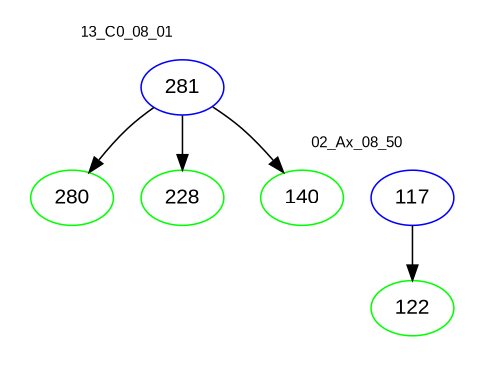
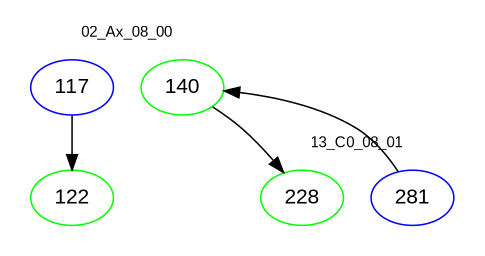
edge "281" -> "228": now "140" -> "228"
cluster "02_Ax_08_50": label "02_Ax_08_50" -> "02_Ax_08_00"
node "280": removed
